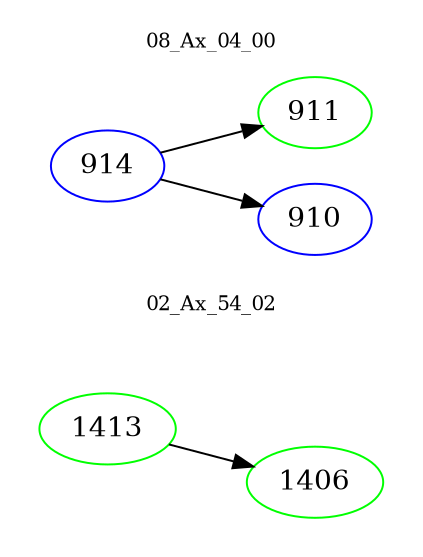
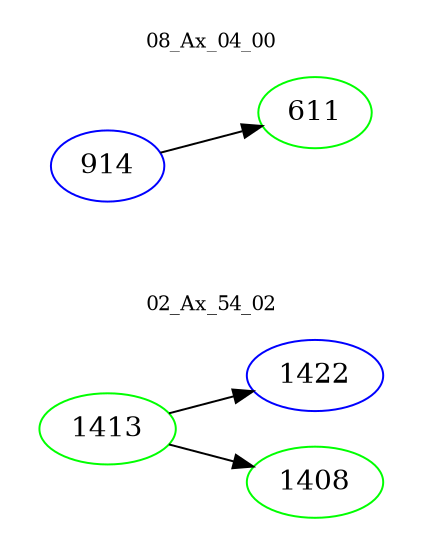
node "911": label "911" -> "611"
node "910": removed
node "1422": added
node "1406": label "1406" -> "1408"
